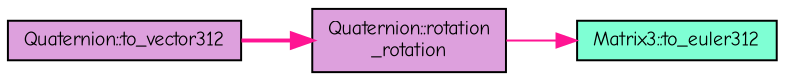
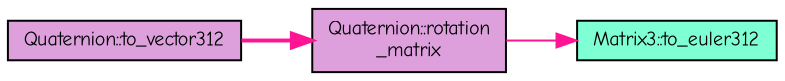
node "Quaternion::rotation _rotation": label "Quaternion::rotation _rotation" -> "Quaternion::rotation _matrix"
